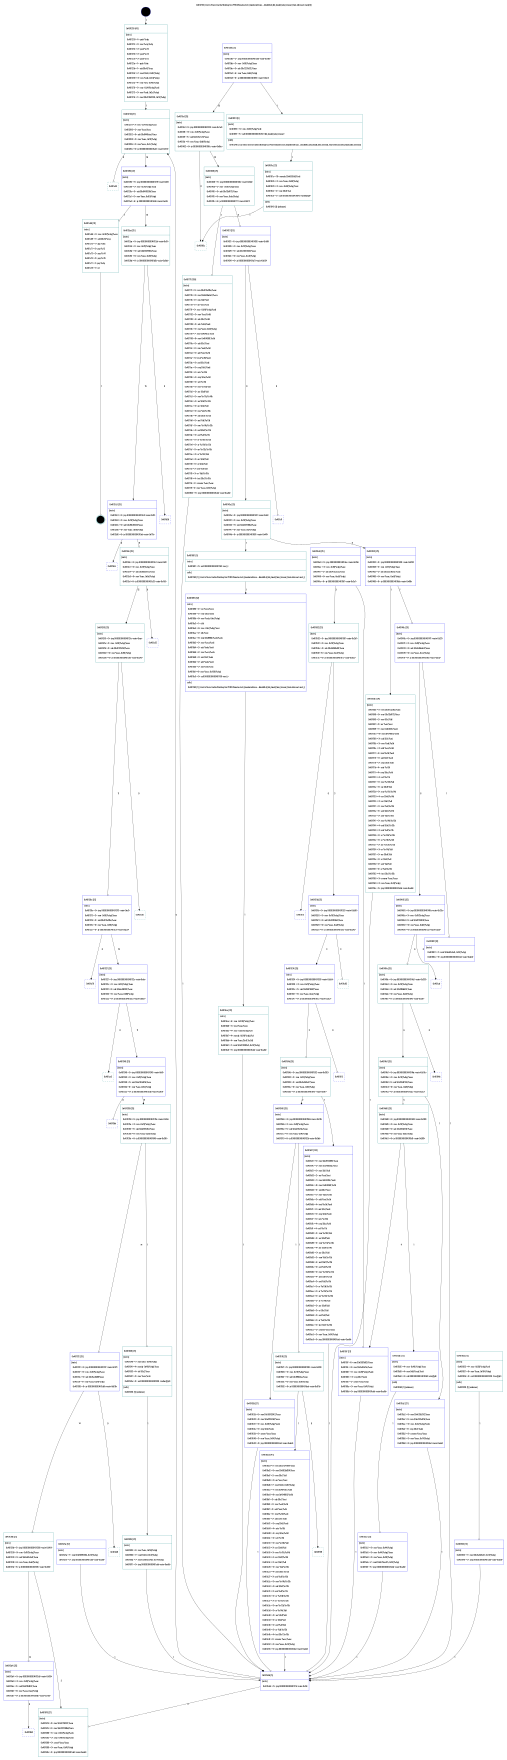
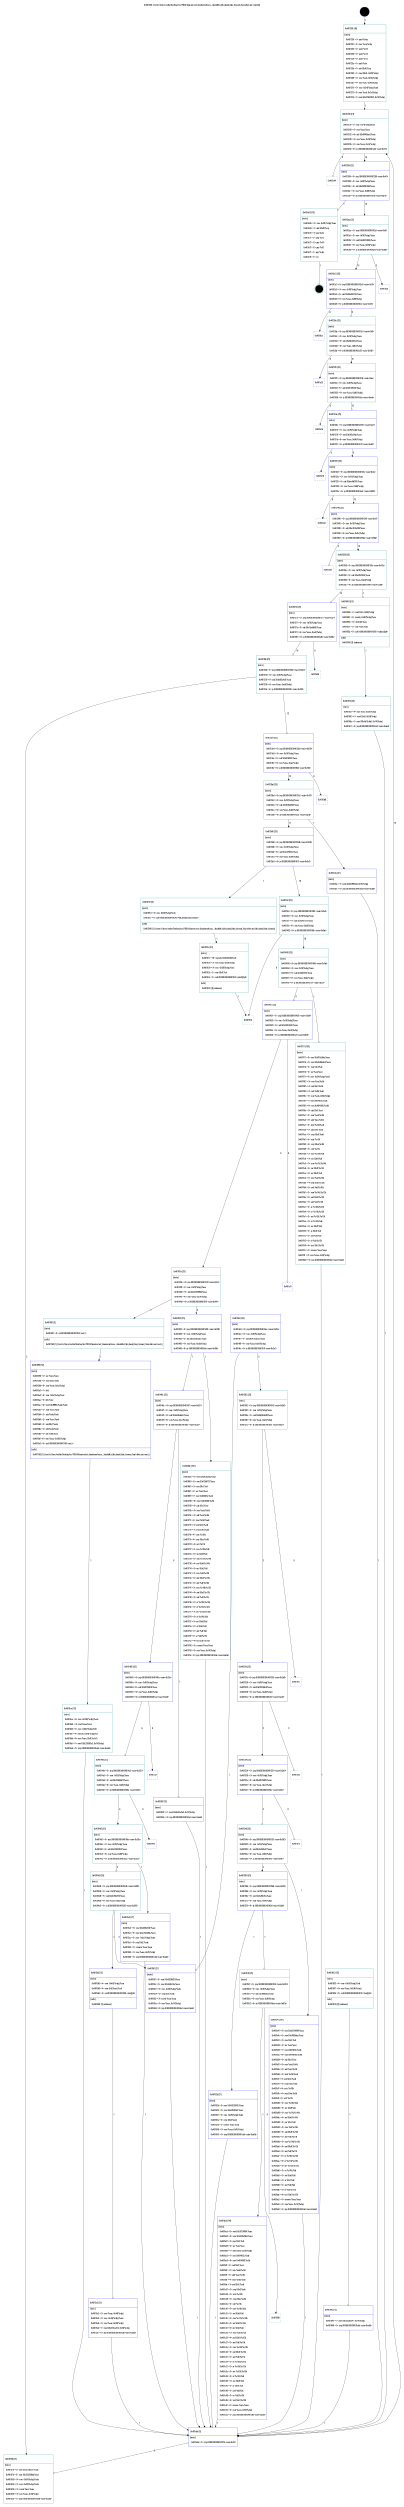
node "0x4013bd [25]": added
